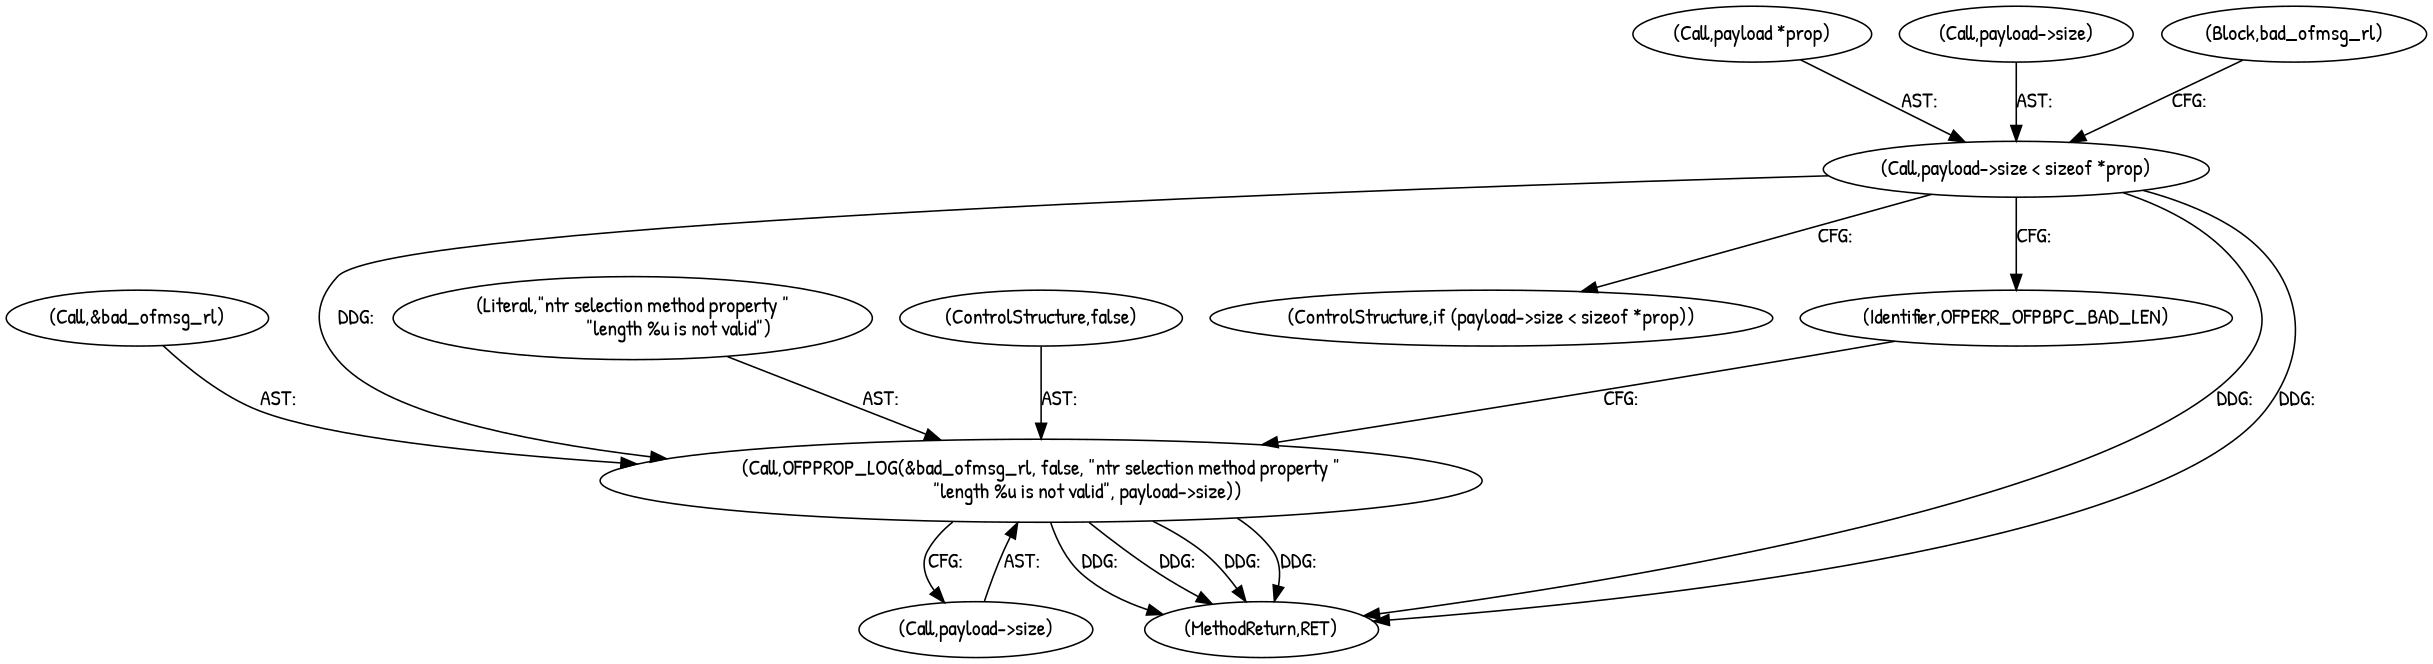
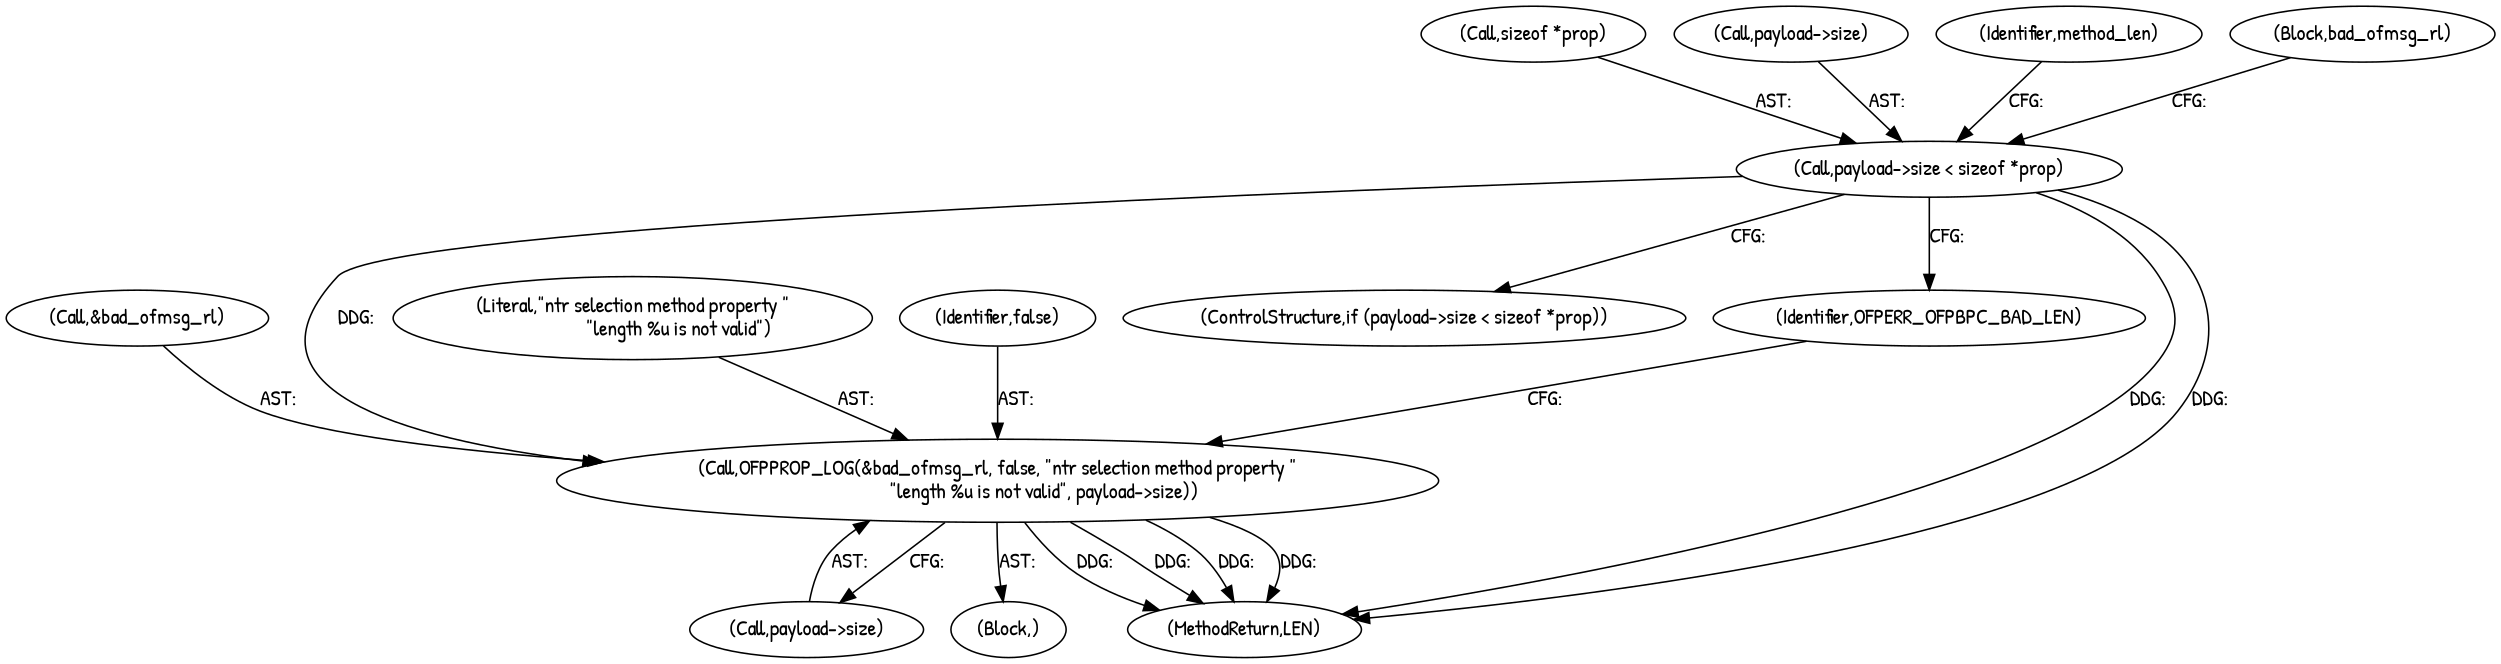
node "(Call,payload *prop)": label "(Call,payload *prop)" -> "(Call,sizeof *prop)"
node "(Identifier,method_len)": added
node "(ControlStructure,false)": label "(ControlStructure,false)" -> "(Identifier,false)"
node "(Block,)": added
node "(MethodReturn,RET)": label "(MethodReturn,RET)" -> "(MethodReturn,LEN)"
